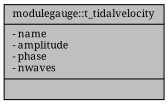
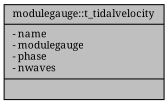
node "modulegauge::t_tidalvelocity": text "- amplitude" -> "- modulegauge"
